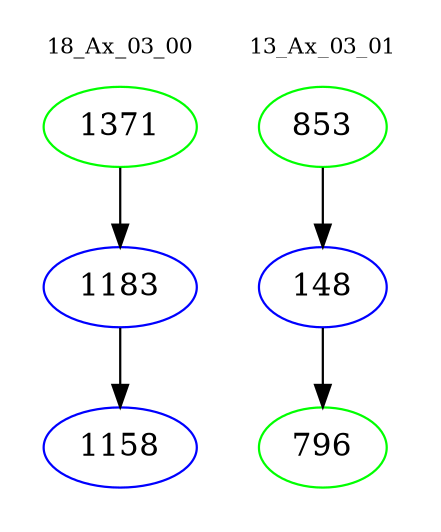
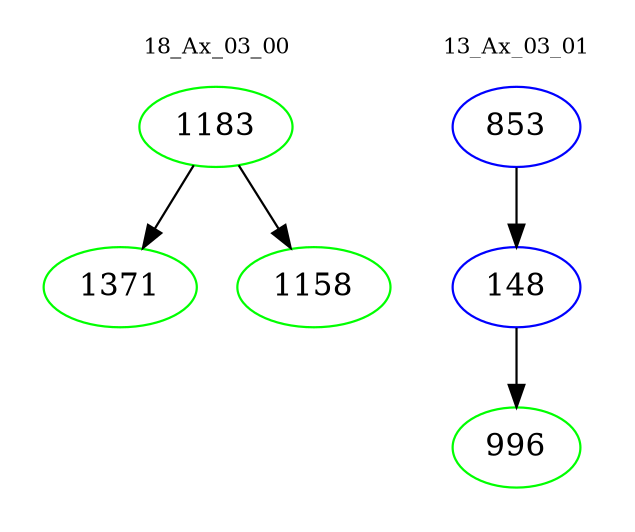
node "853": color green -> blue
edge "1371" -> "1183": reversed
node "1183": color blue -> green
node "1158": color blue -> green
node "796": label "796" -> "996"
